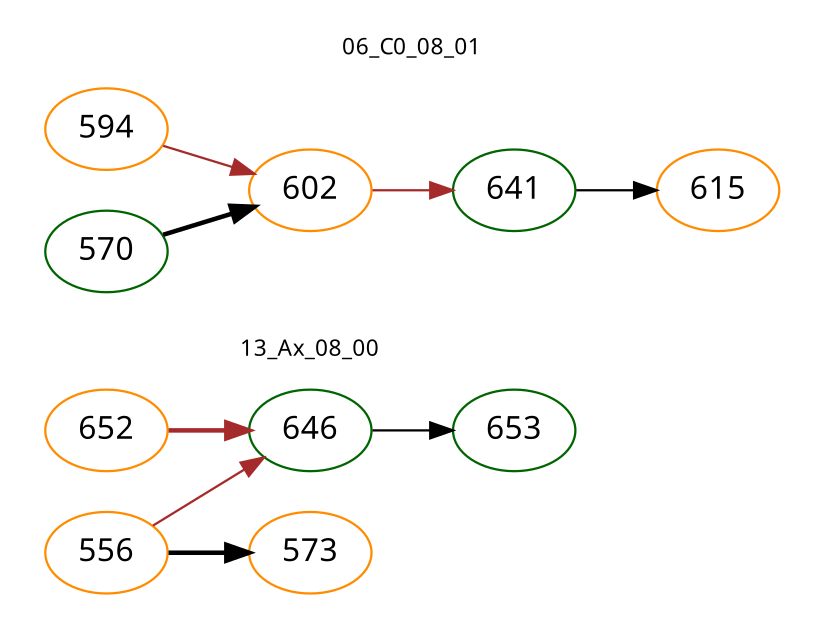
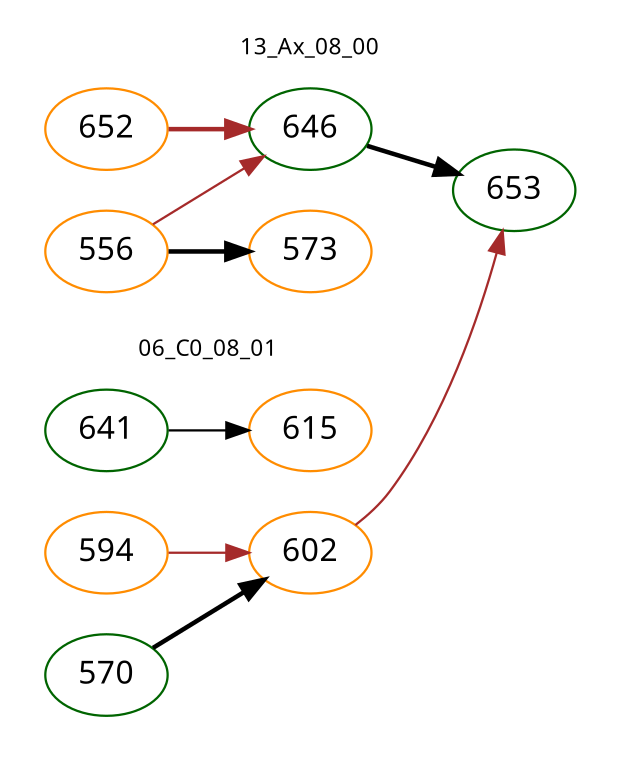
edge "602" -> "641": now "602" -> "653"
edge "646" -> "653": style solid -> bold
